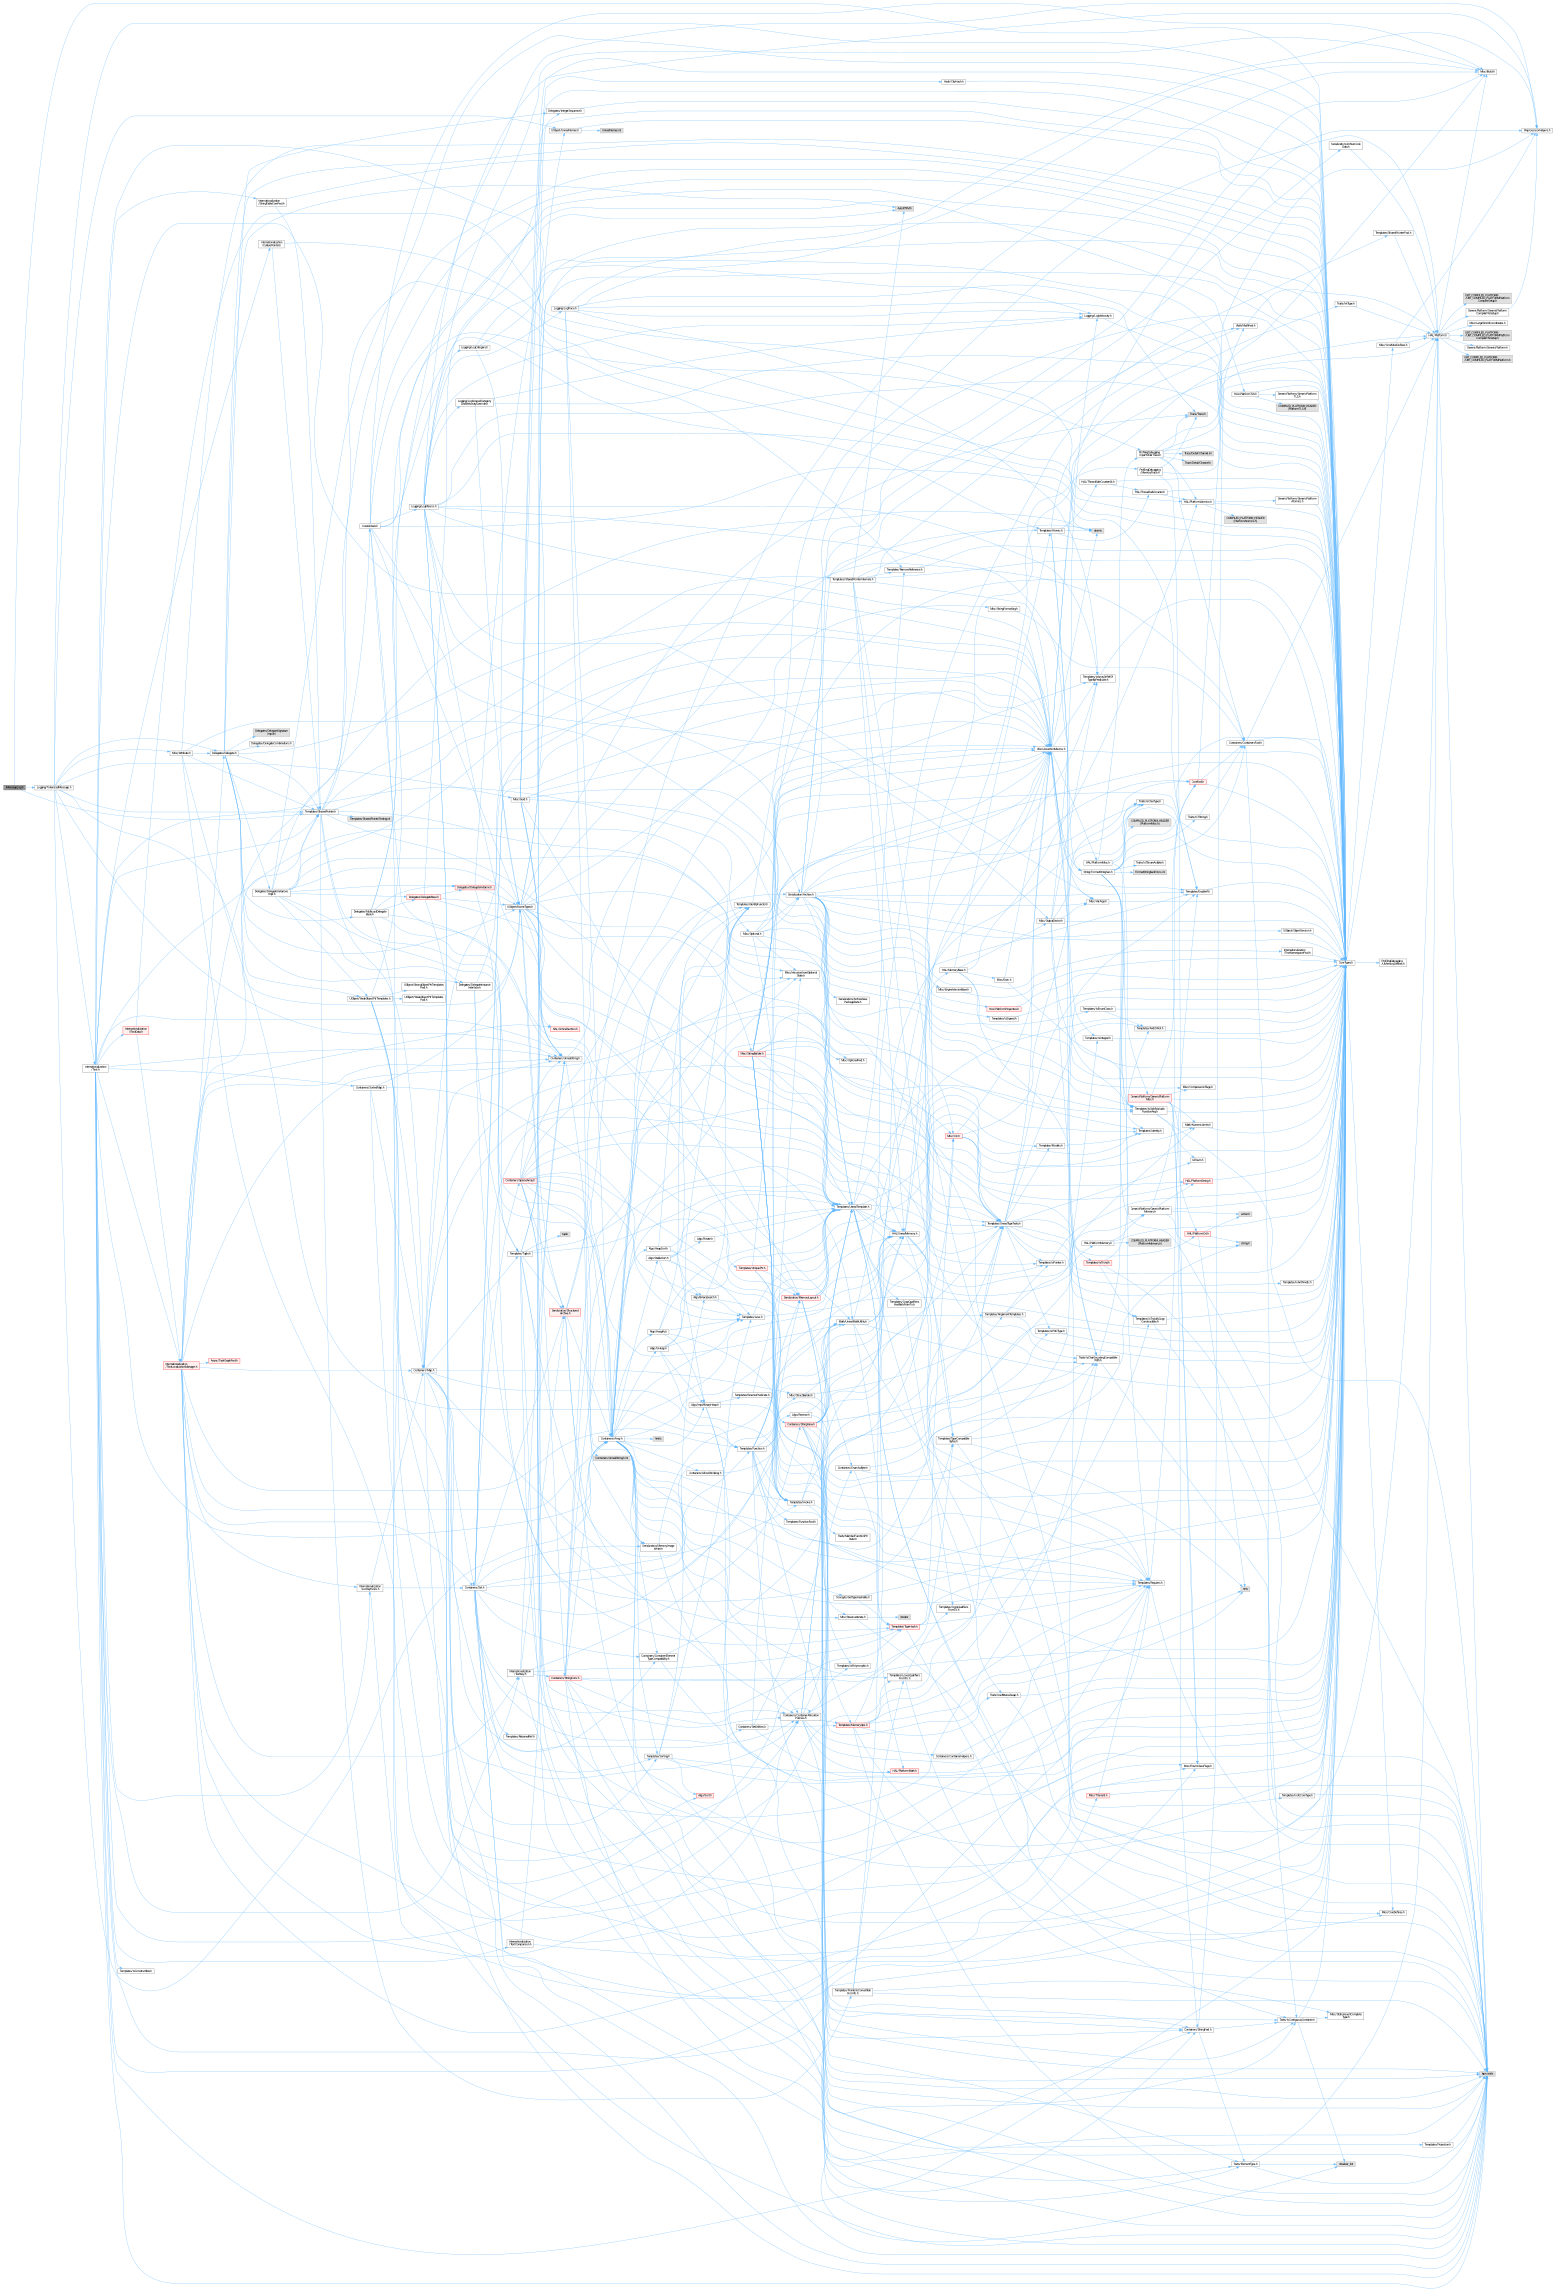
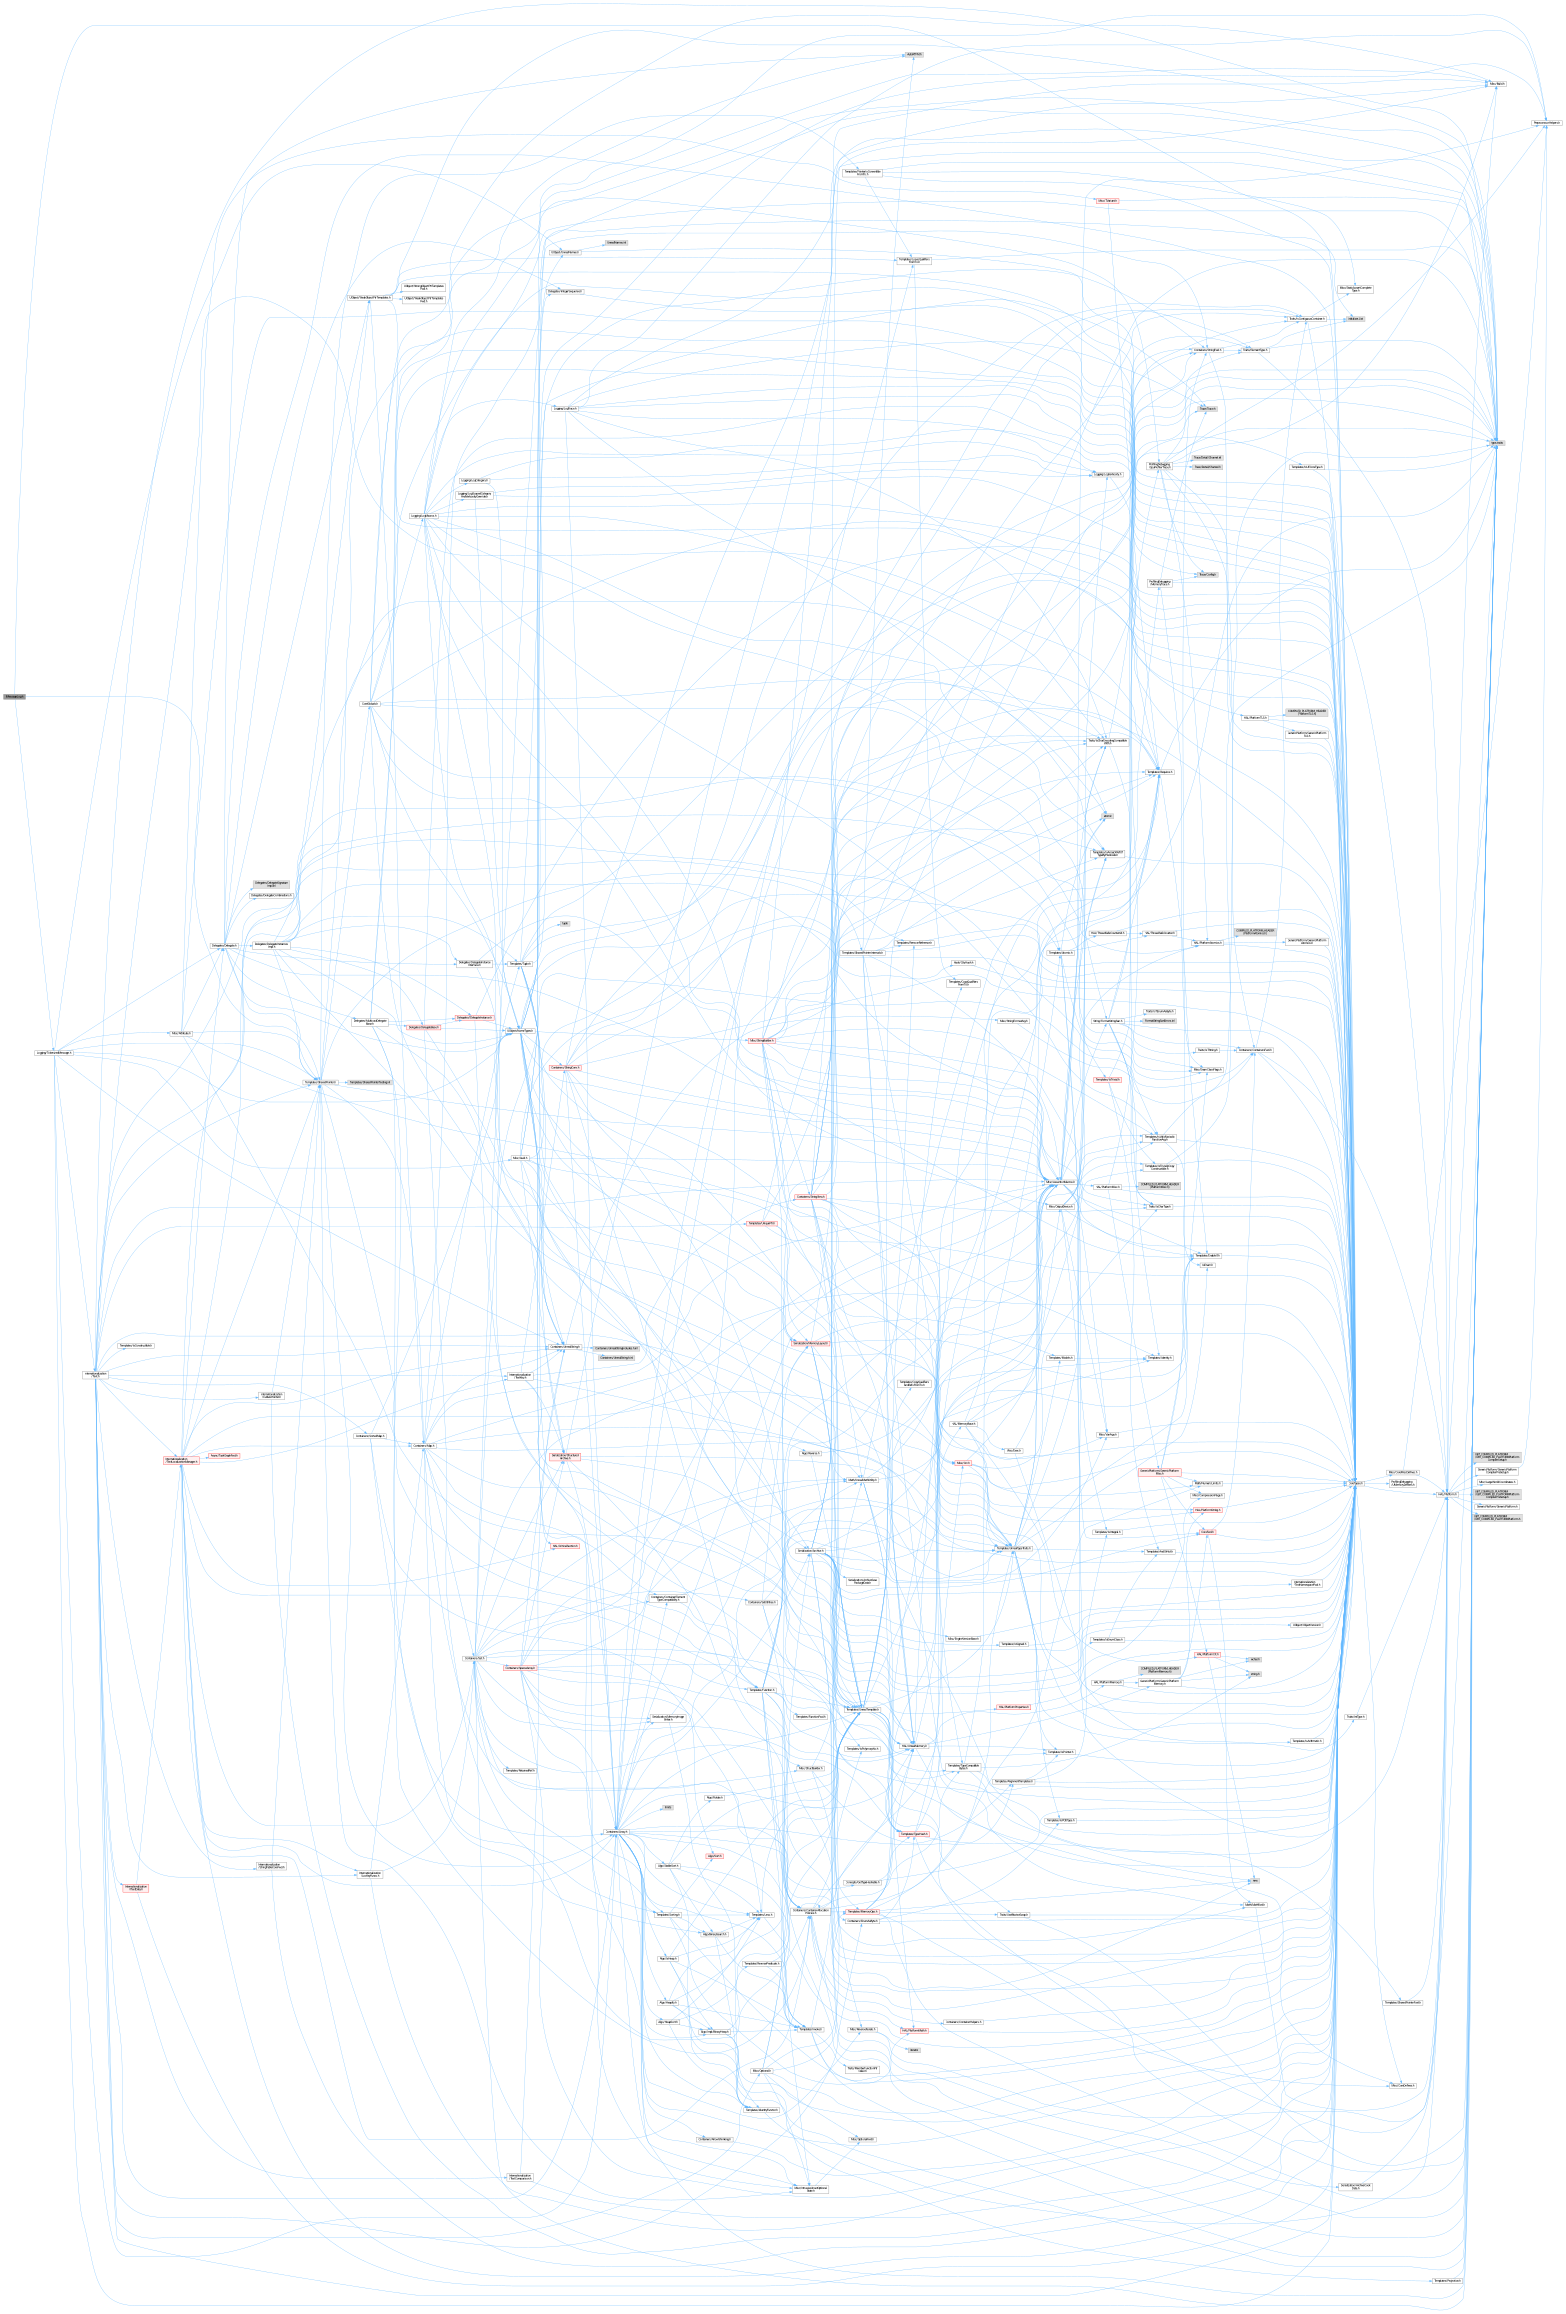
node "Trace/Config.h": added
node "Containers/UnrealStringIncludes.h.inl": added
